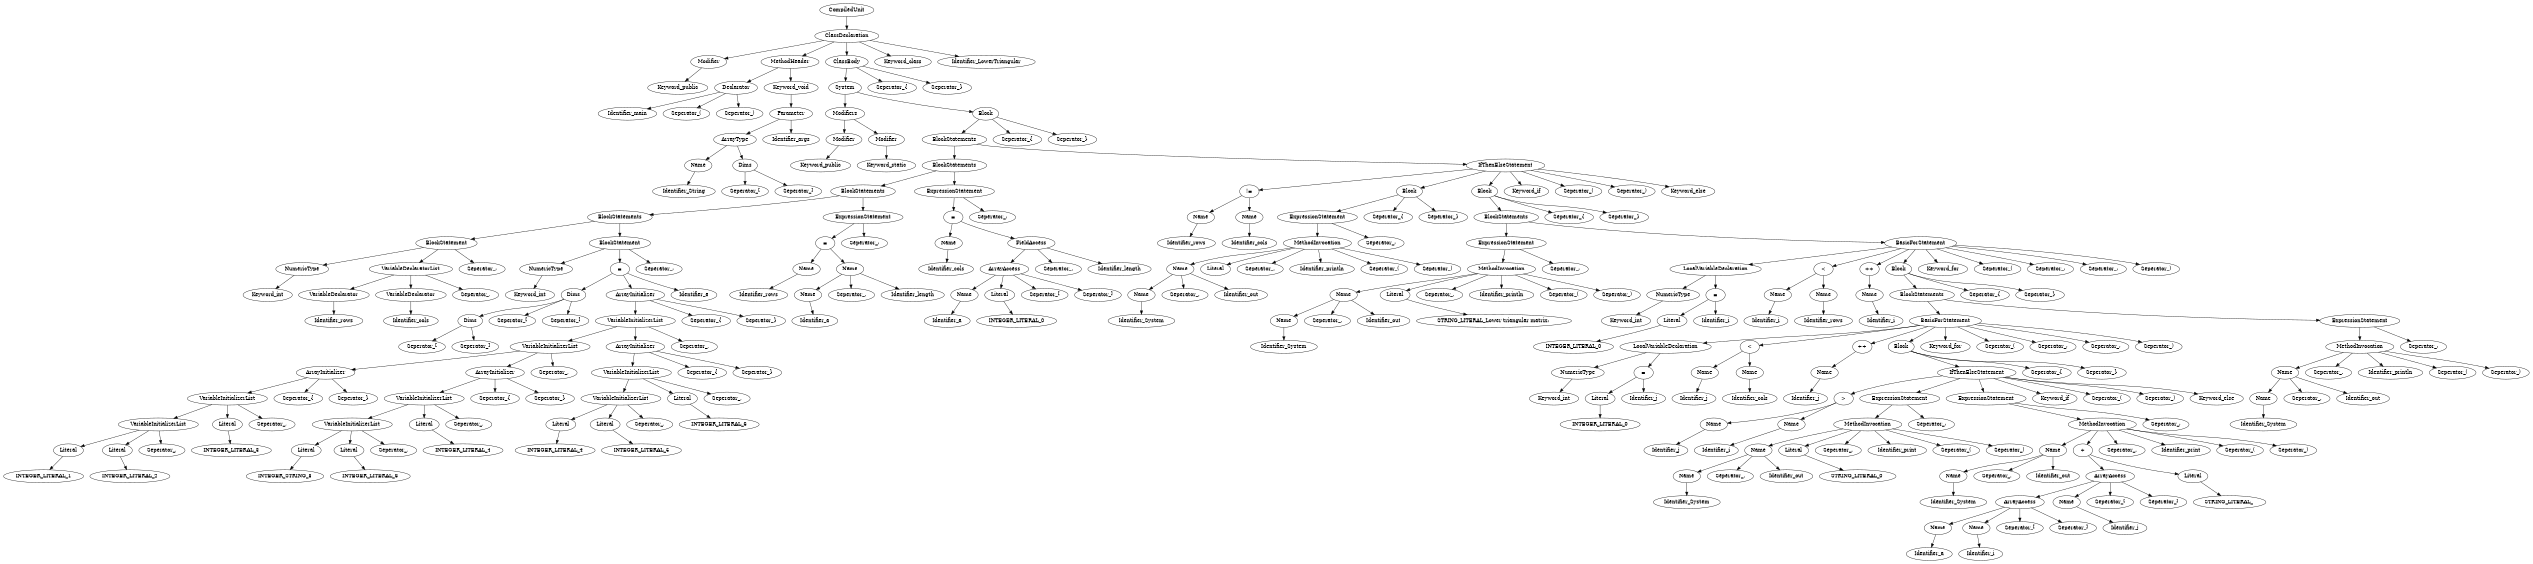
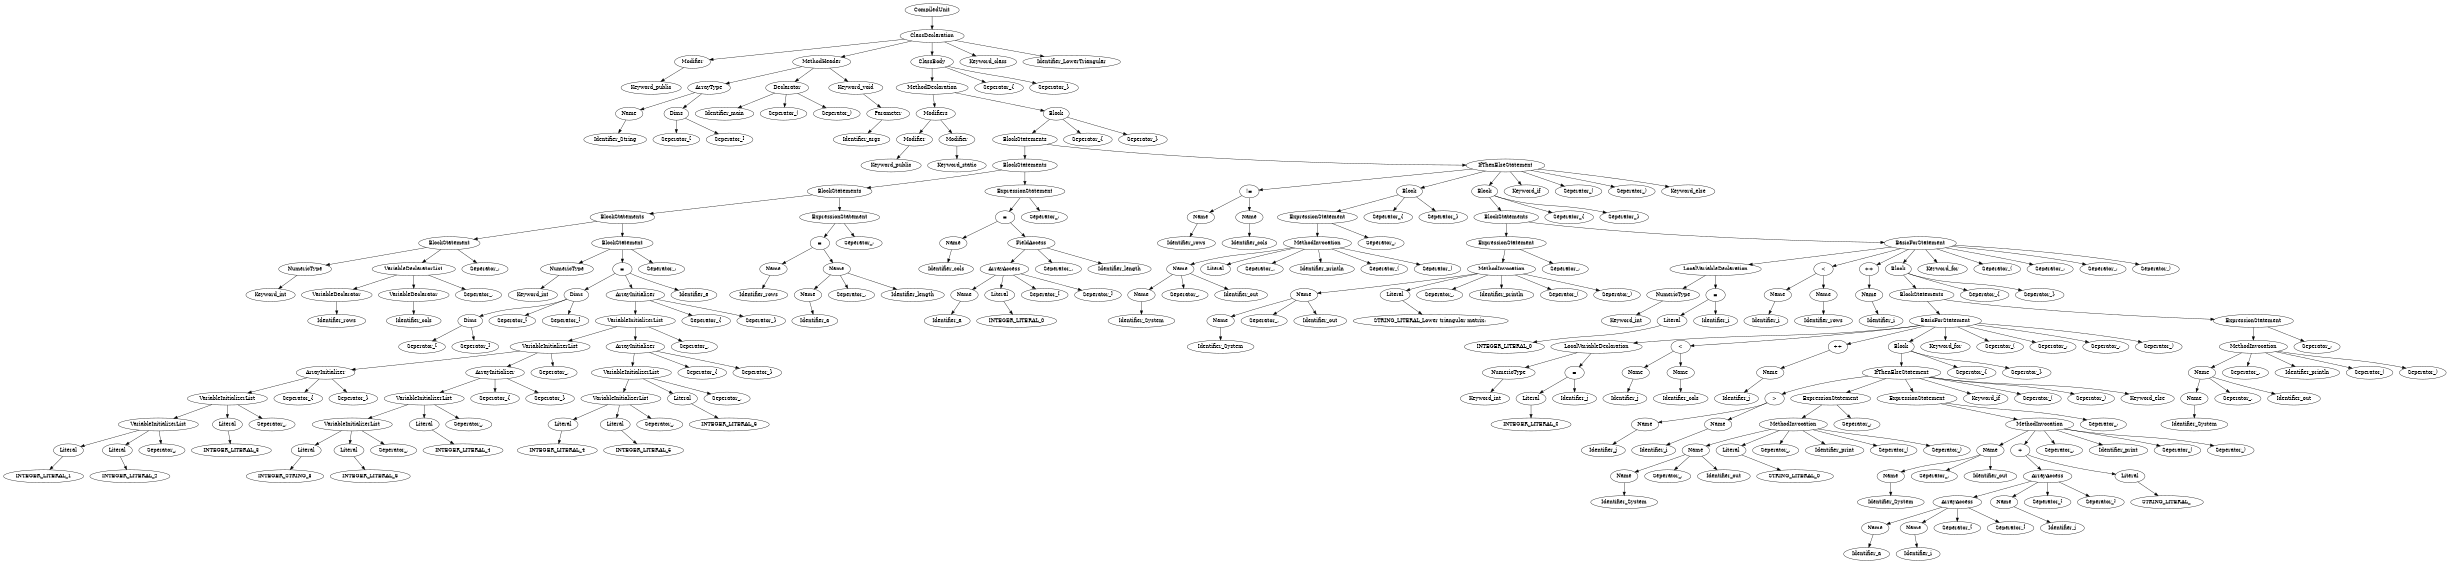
node "System": label "System" -> "MethodDeclaration"
edge "Parameter" -> "ArrayType": now "MethodHeader" -> "ArrayType"
